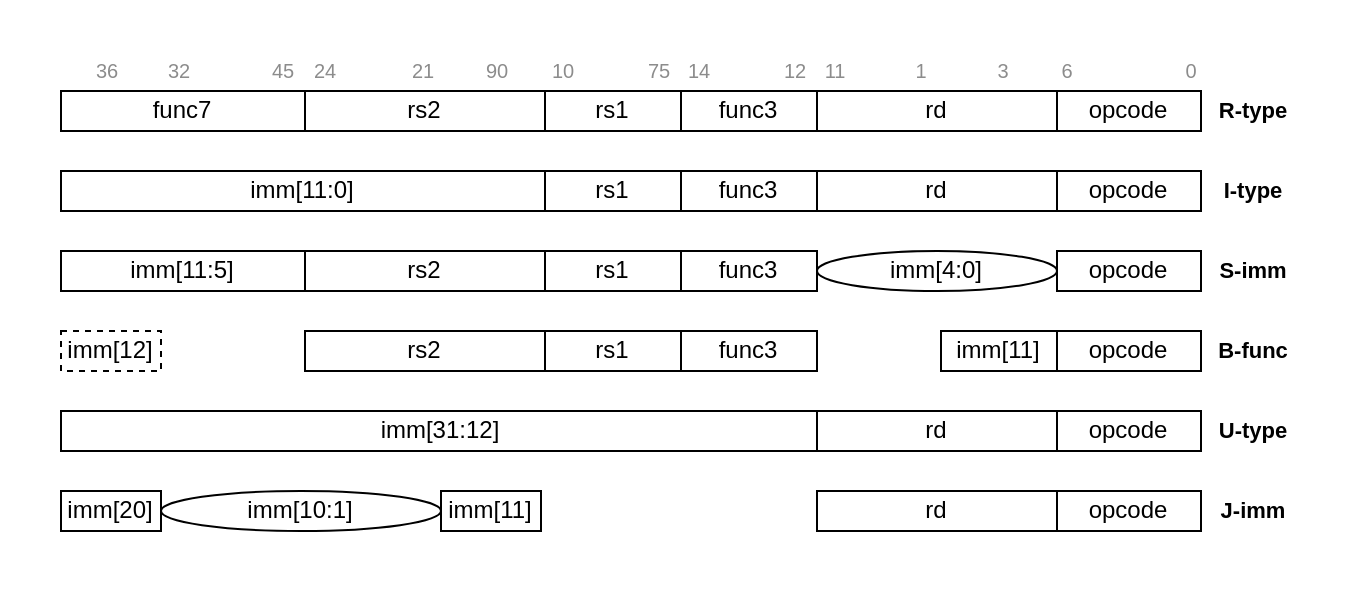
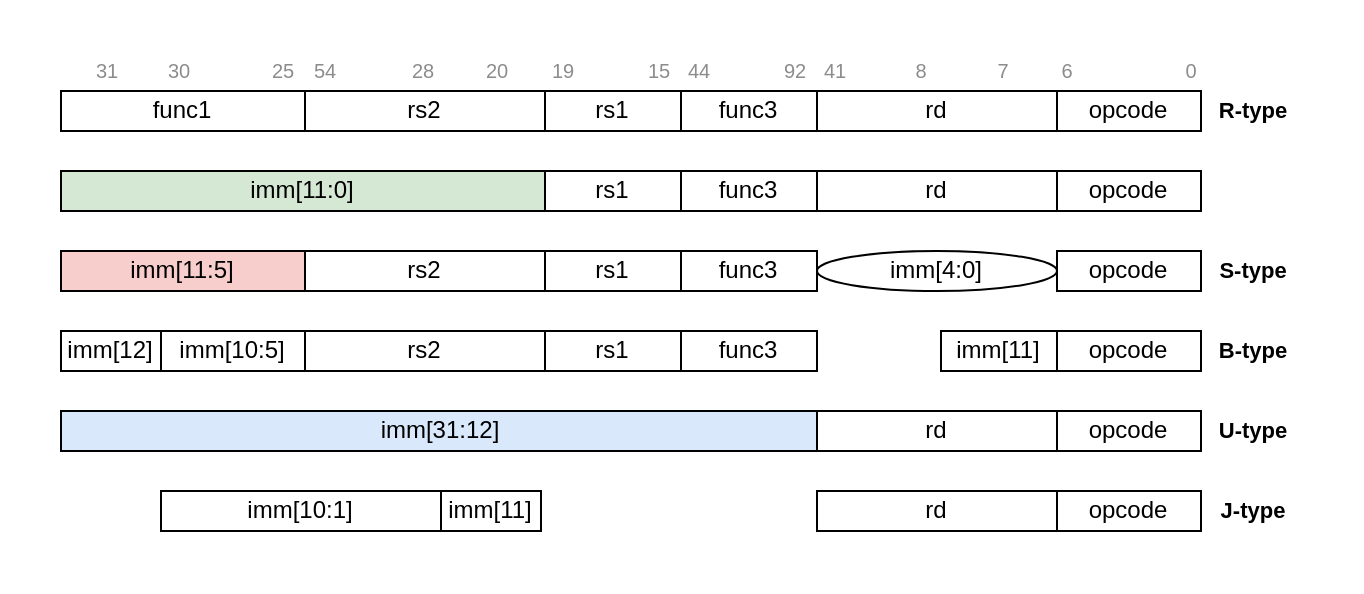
node "36": label "36" -> "31"
node "32": label "32" -> "30"
node "45": label "45" -> "25"
node "24": label "24" -> "54"
node "21": label "21" -> "28"
node "90": label "90" -> "20"
node "10": label "10" -> "19"
node "75": label "75" -> "15"
node "14": label "14" -> "44"
node "12": label "12" -> "92"
node "11": label "11" -> "41"
node "1": label "1" -> "8"
node "3": label "3" -> "7"
node "func7": label "func7" -> "func1"
node "imm[11:0]": fillcolor #ffffff -> #d5e8d4
node "I-type": removed
node "imm[11:5]": fillcolor #ffffff -> #f8cecc
node "S-imm": label "S-imm" -> "S-type"
node "imm[12]": style dashed -> solid
node "imm[10:5]": added
node "B-func": label "B-func" -> "B-type"
node "imm[31:12]": fillcolor #ffffff -> #dae8fc
node "imm[20]": removed
node "imm[10:1]": shape ellipse -> rectangle
node "J-imm": label "J-imm" -> "J-type"
